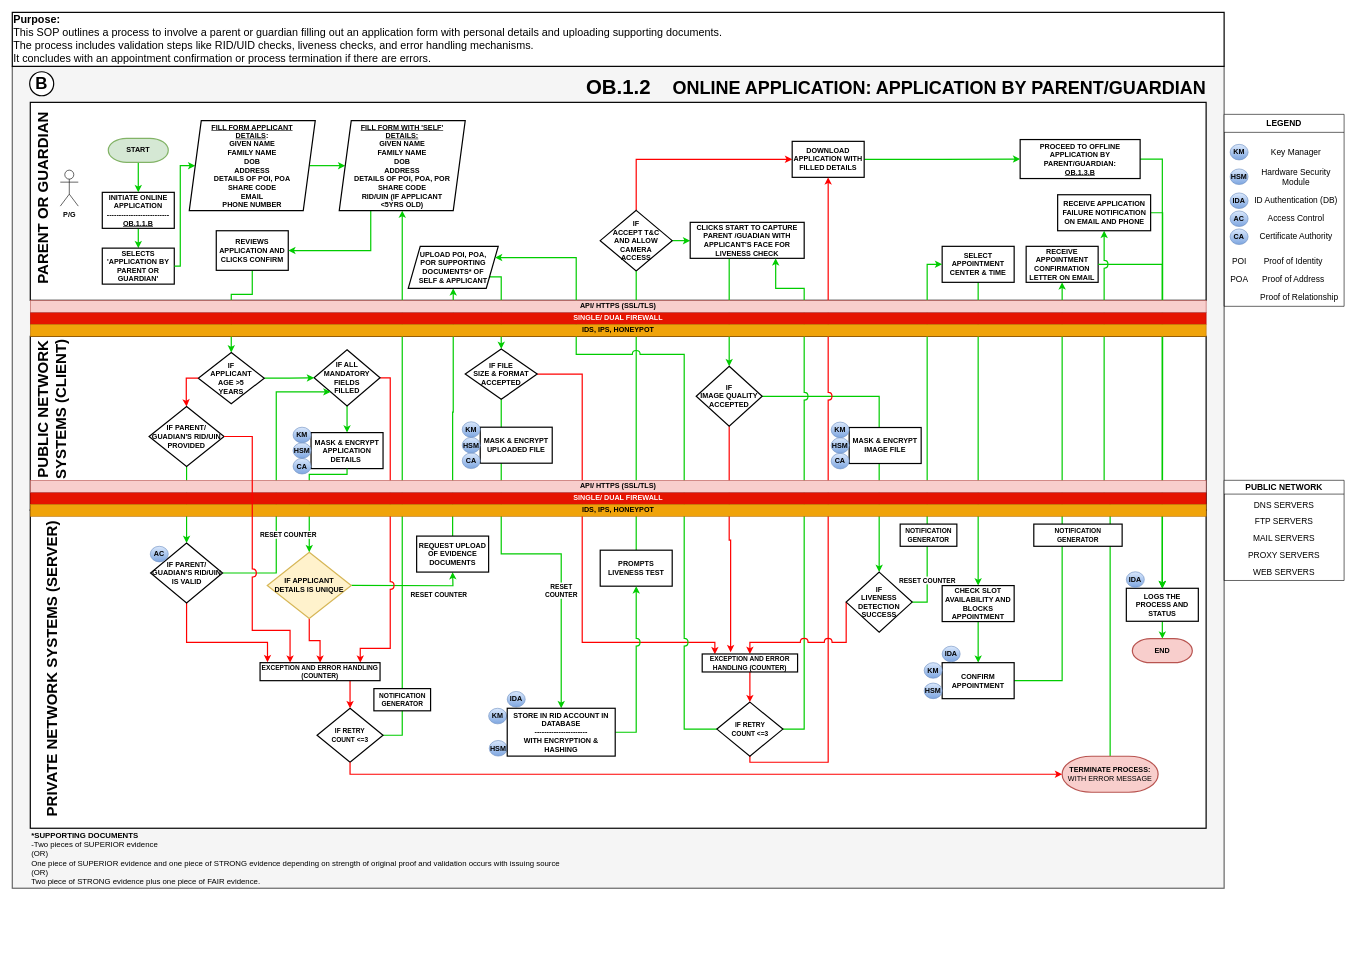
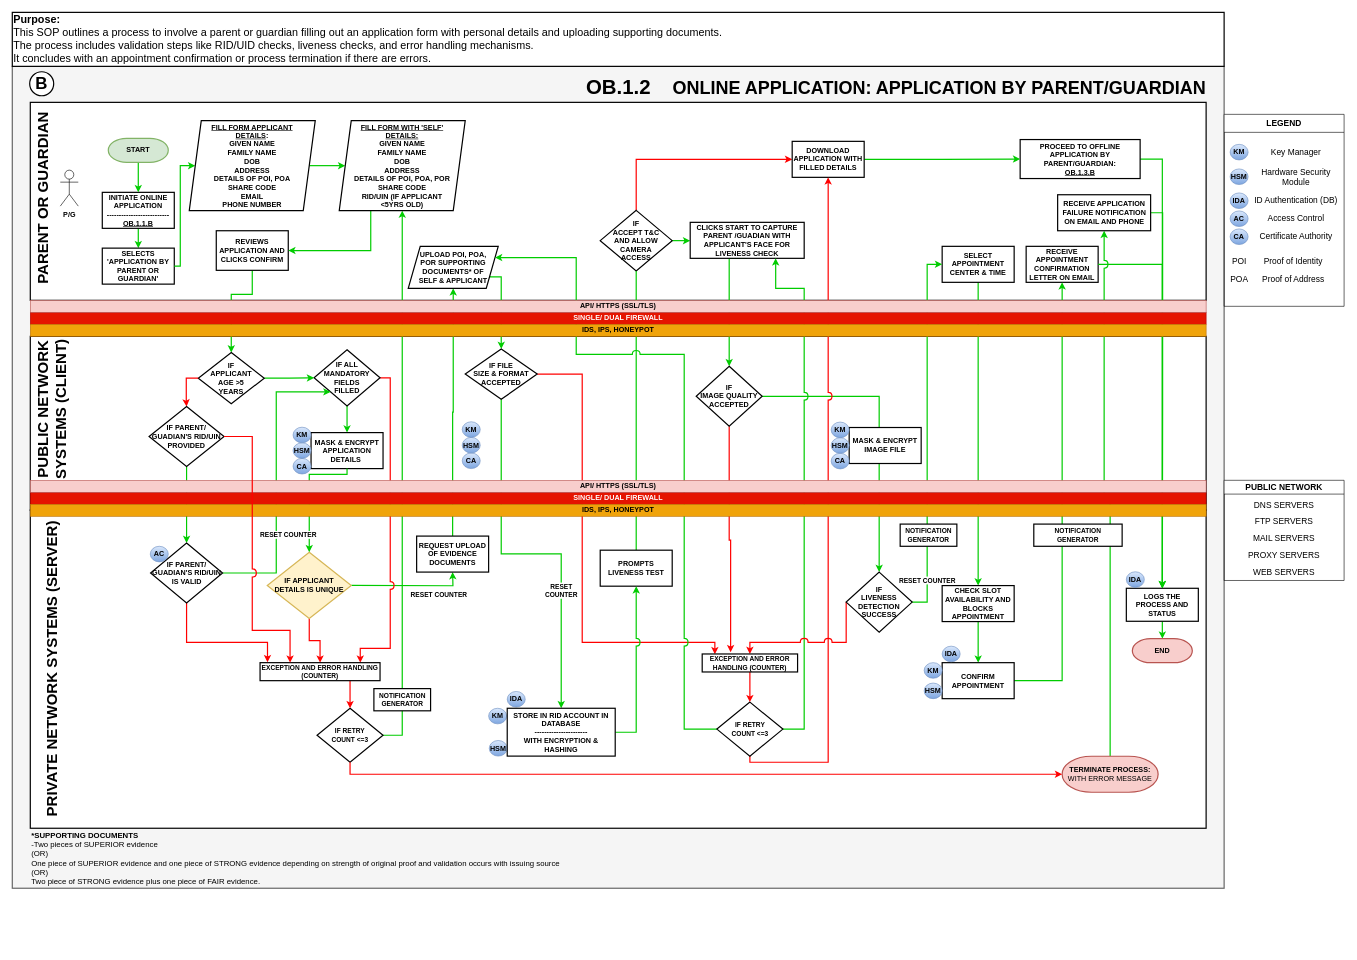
node "Proof of Relationship": removed
node "MASK & ENCRYPT UPLOADED FILE": removed
